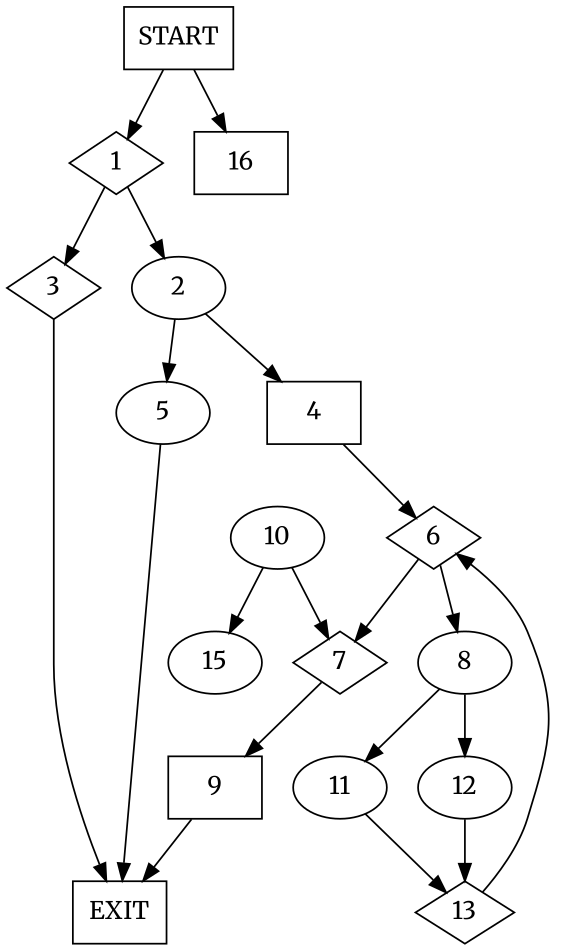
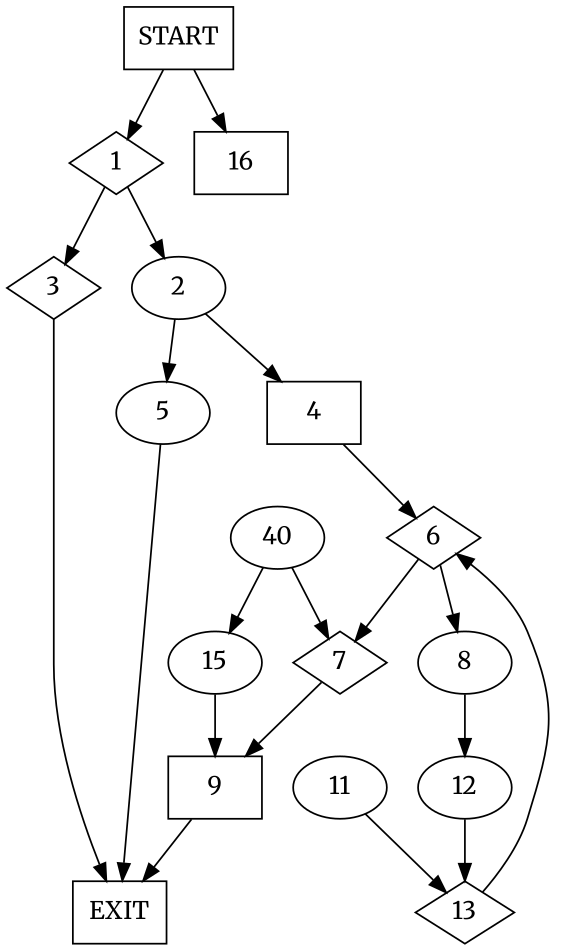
node "10": label "10" -> "40"
edge "15" -> "9": added
edge "8" -> "11": removed
